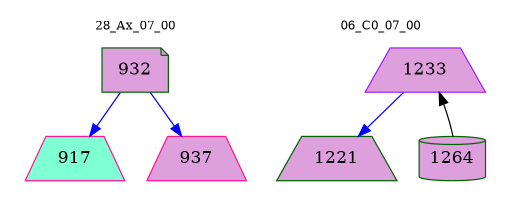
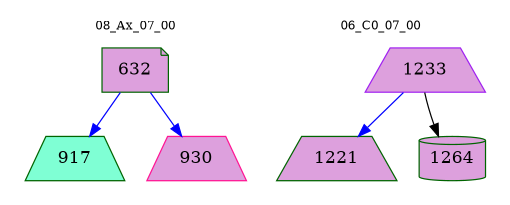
cluster "28_Ax_07_00": label "28_Ax_07_00" -> "08_Ax_07_00"
node "932": label "932" -> "632"
edge "1264" -> "1233": reversed
node "917": color deeppink -> darkgreen
node "937": label "937" -> "930"
